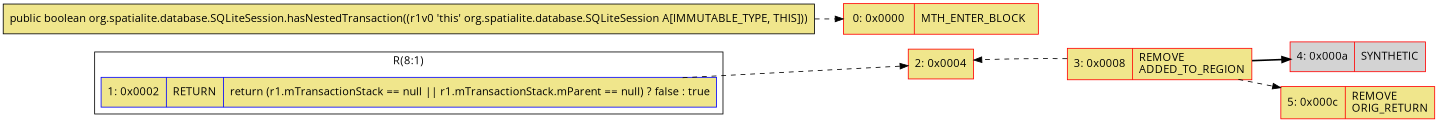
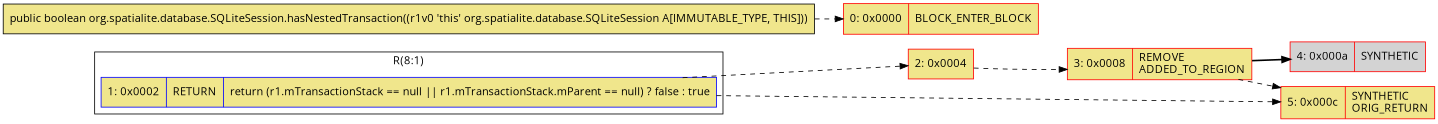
node "0: 0x0000": text "MTH_ENTER_BLOCK" -> "BLOCK_ENTER_BLOCK"
edge "3: 0x0008" -> "2: 0x0004": reversed
node "5: 0x000c": text "REMOVE" -> "SYNTHETIC"
edge "1: 0x0002" -> "5: 0x000c": added
